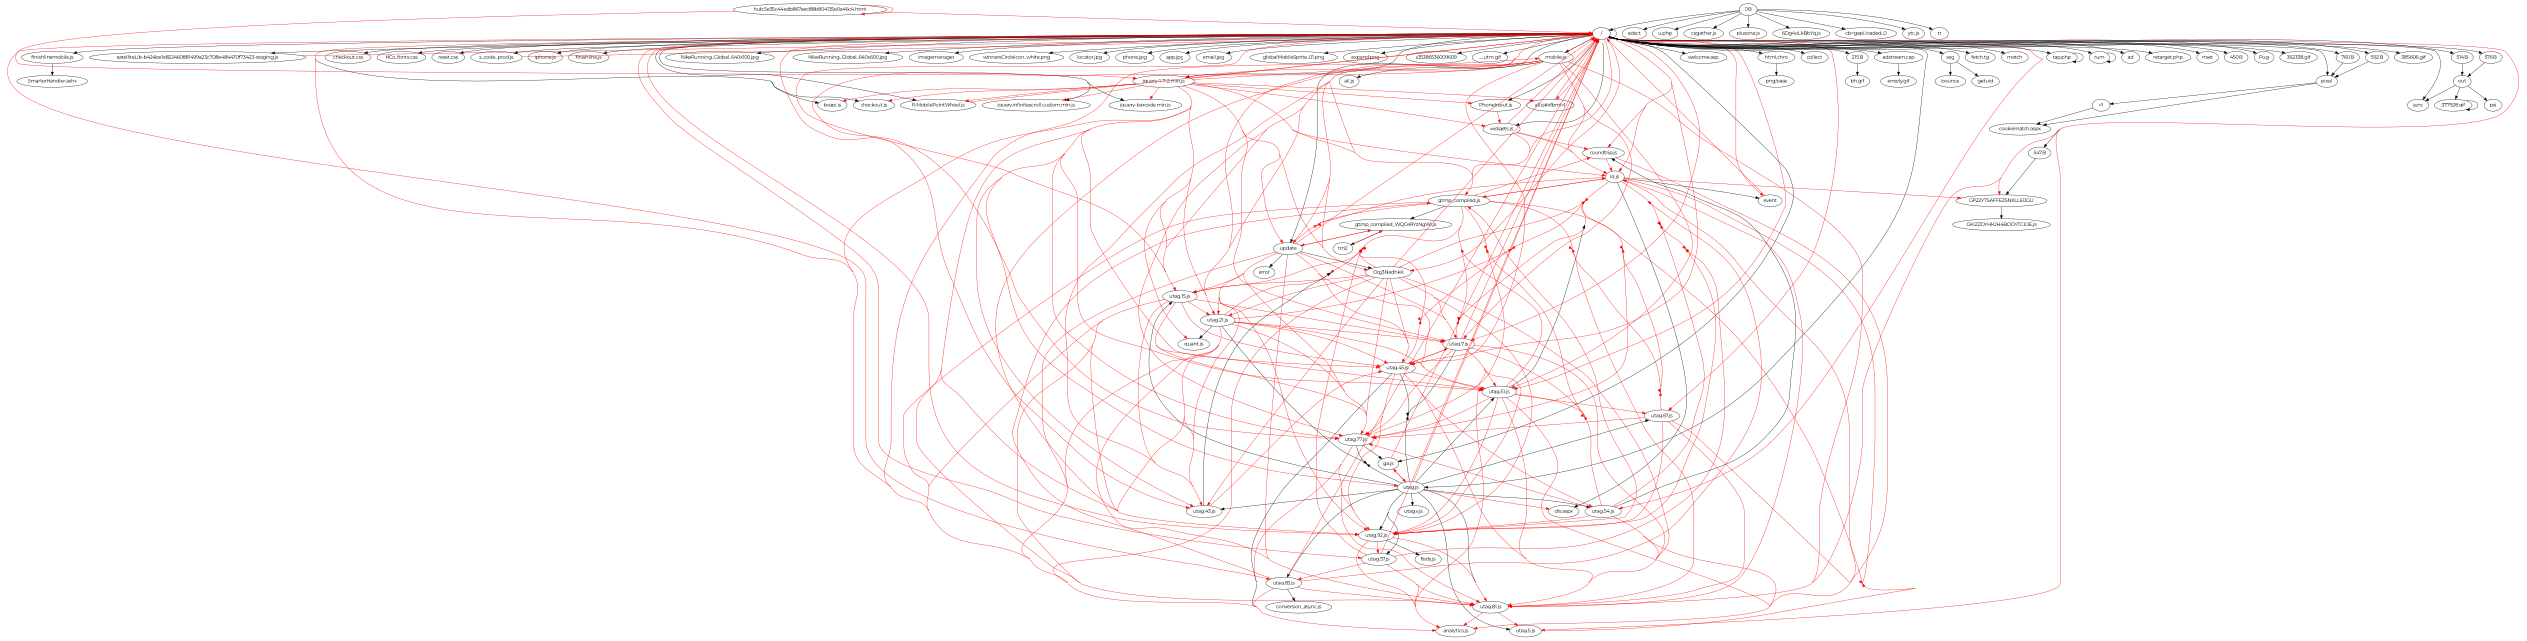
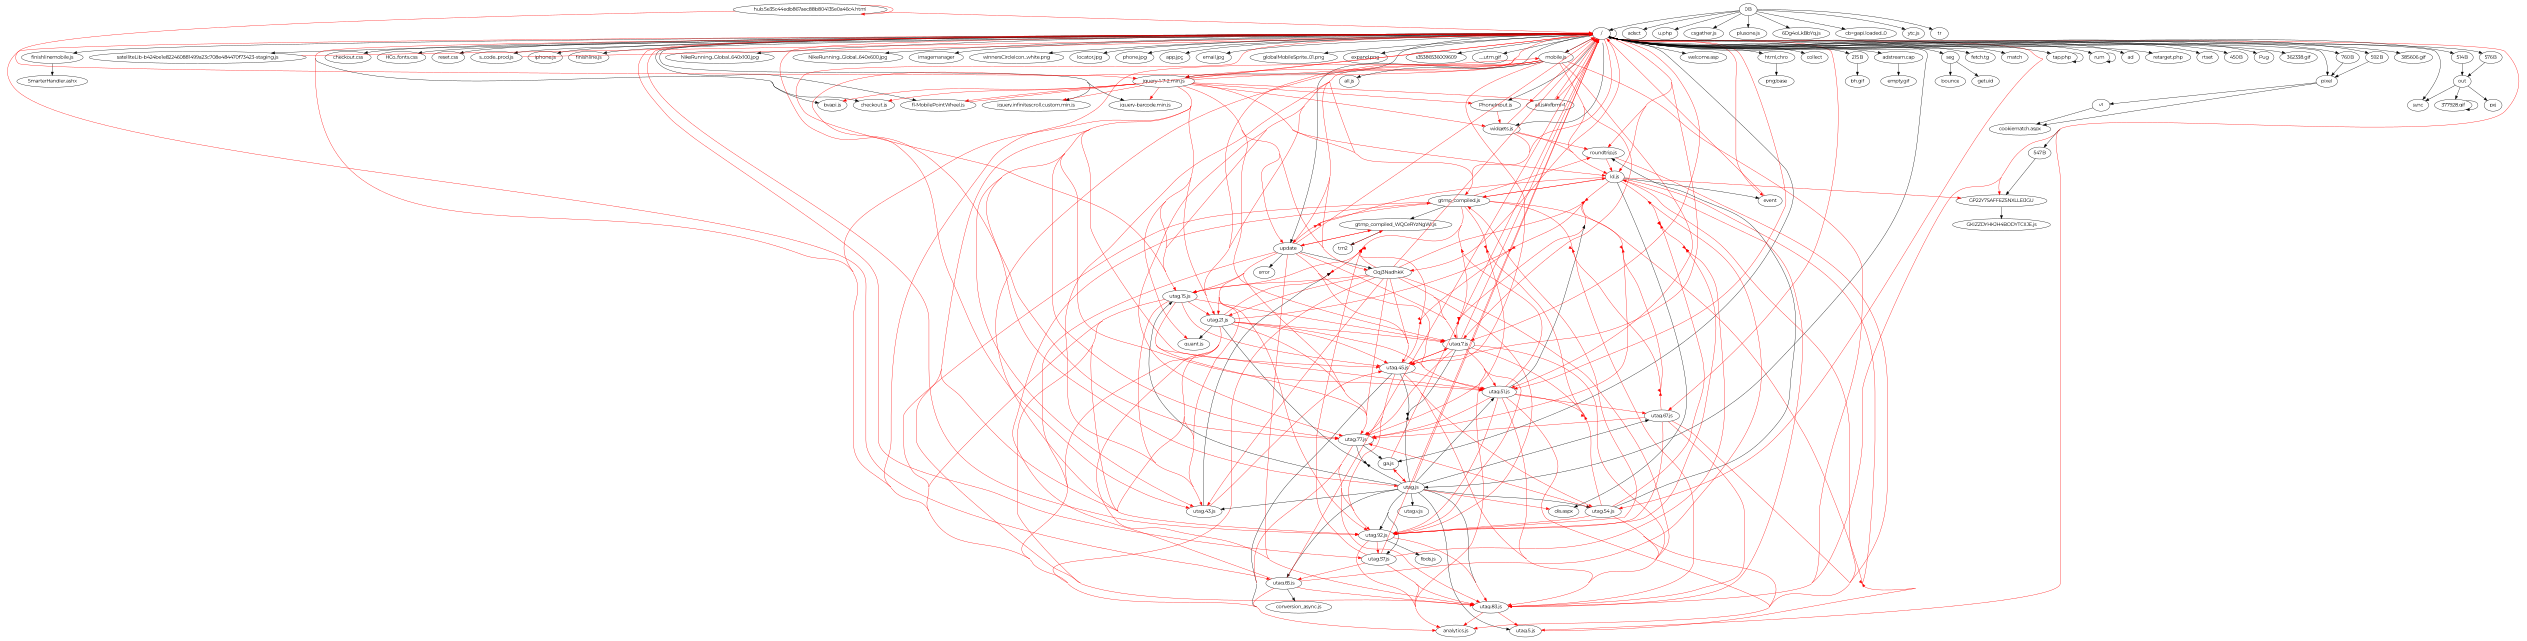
node "utag.81.js": label "utag.81.js" -> "utag.83.js"
